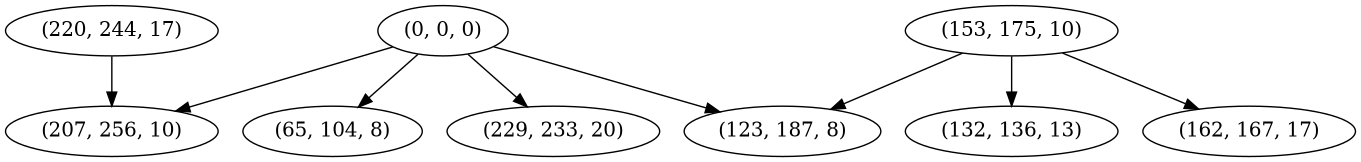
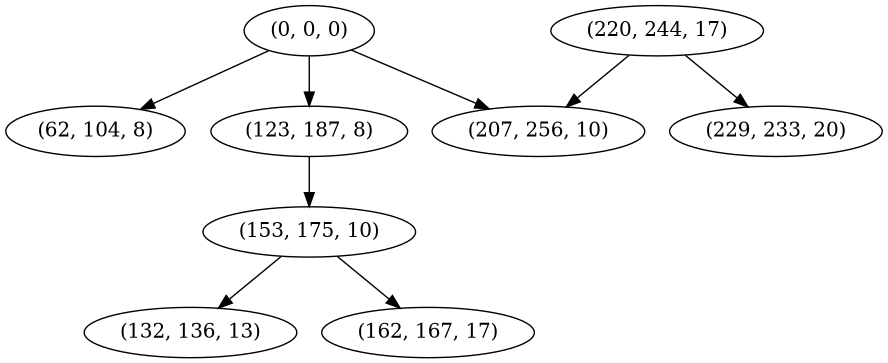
edge "(0, 0, 0)" -> "(229, 233, 20)": now "(220, 244, 17)" -> "(229, 233, 20)"
edge "(153, 175, 10)" -> "(123, 187, 8)": reversed
node "(65, 104, 8)": label "(65, 104, 8)" -> "(62, 104, 8)"
